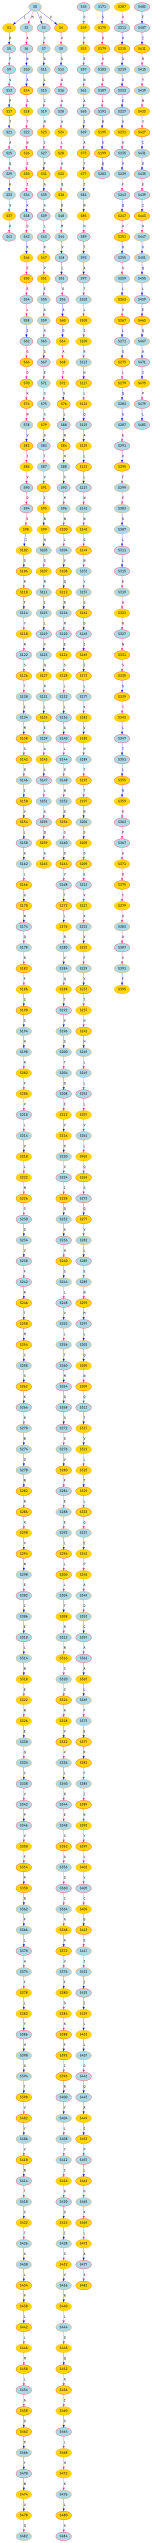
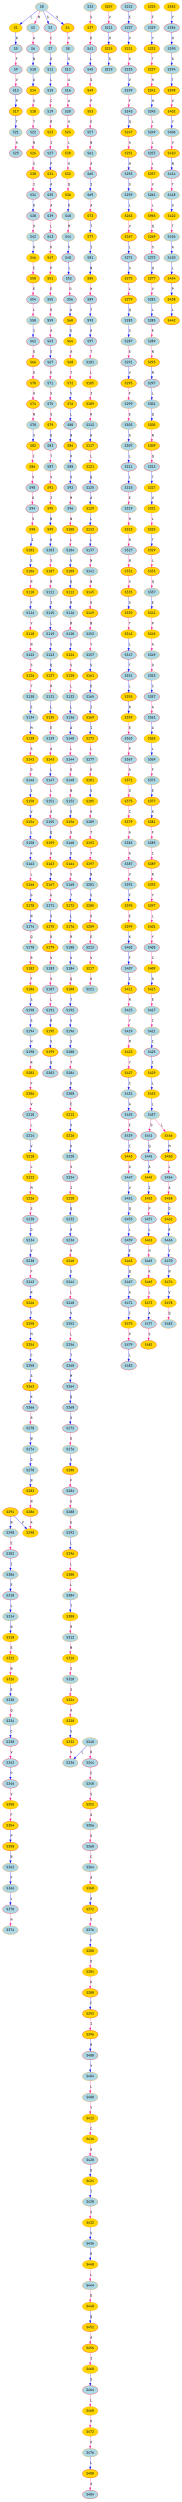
edge "S41" -> "S45": added, label "L"
edge "S219" -> "S223": removed, label "D"
node "S29": removed
edge "S255" -> "S259": color deeppink -> blue
node "S167": added
node "S399": added
edge "S221" -> "S225": removed, label "V"
node "S190": fillcolor gold -> lightblue
edge "S290" -> "S294": reversed
edge "S336" -> "S340": reversed
node "S378": removed
node "S412": fillcolor lightblue -> gold
edge "S442" -> "S446": now "S437" -> "S446"
edge "S446" -> "S450": color deeppink -> blue
